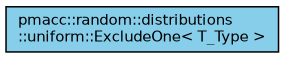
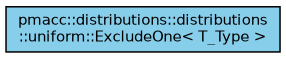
node "pmacc::random::distributions ::uniform::ExcludeOne< T_Type >": label "pmacc::random::distributions ::uniform::ExcludeOne< T_Type >" -> "pmacc::distributions::distributions ::uniform::ExcludeOne< T_Type >"
